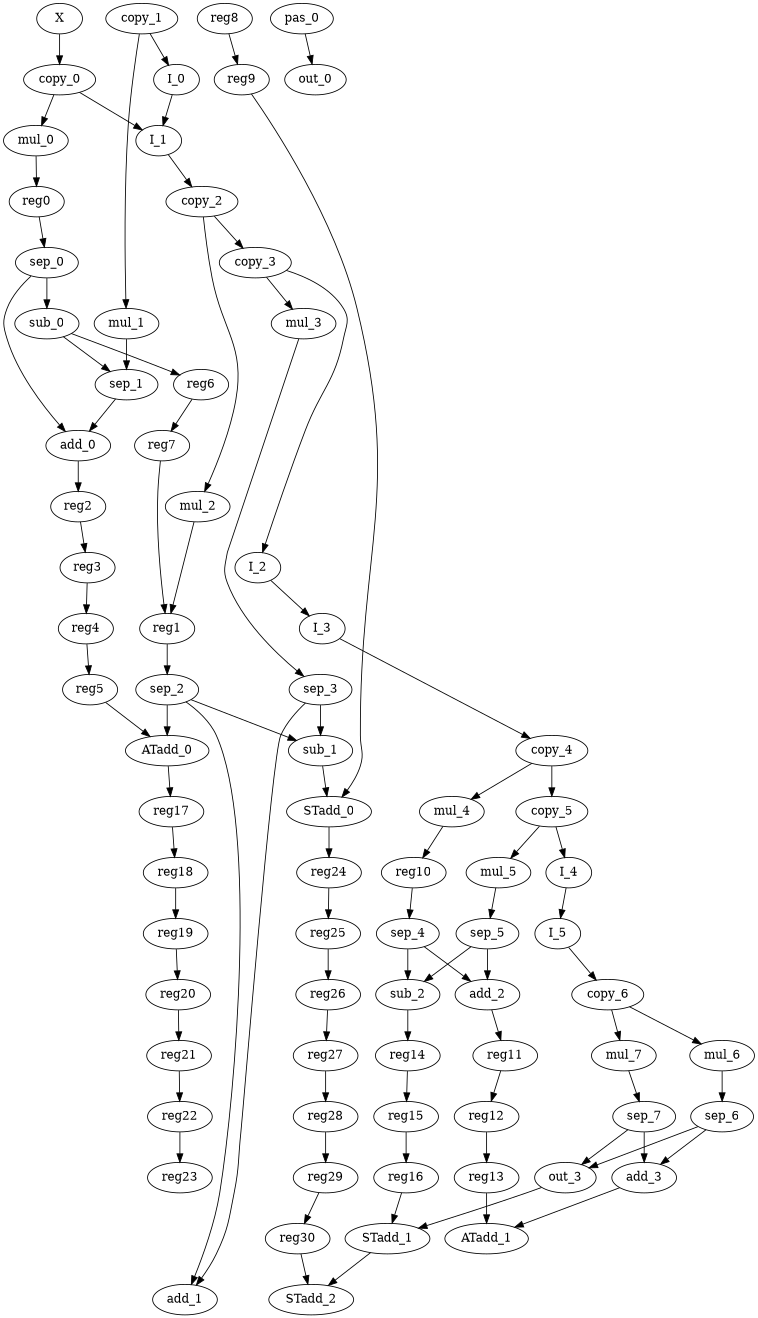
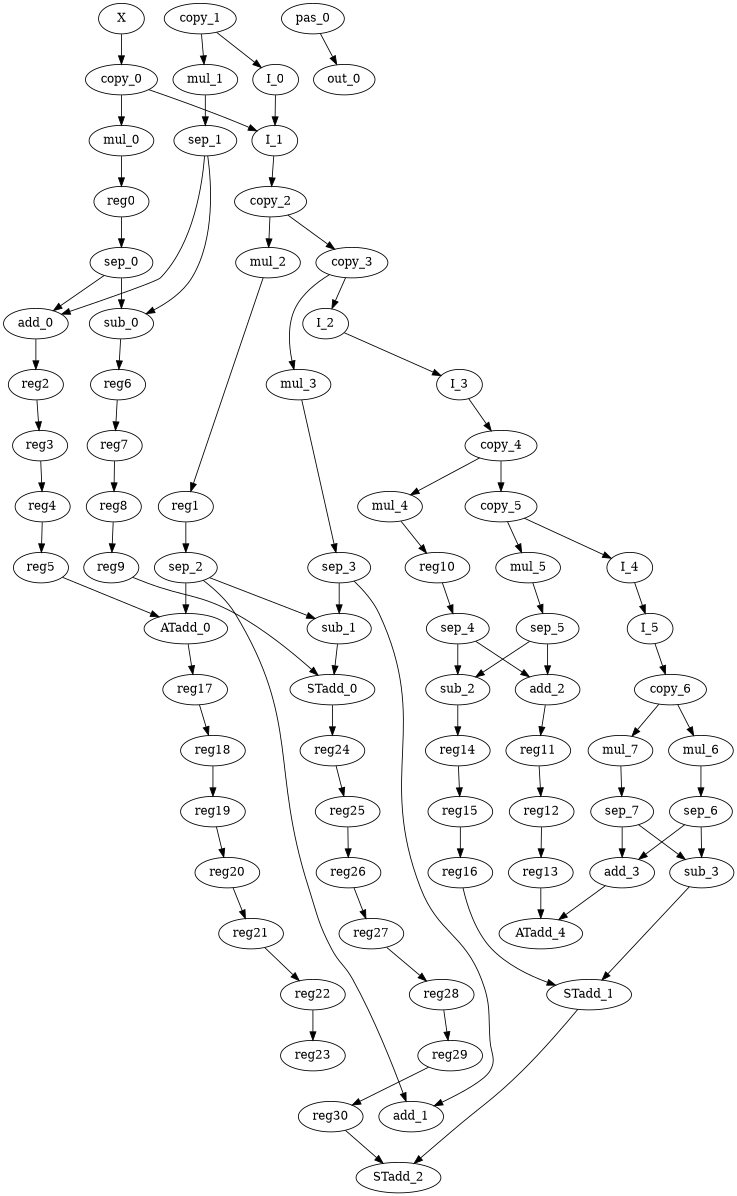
edge "sub_0" -> "sep_1": reversed
edge "reg7" -> "reg1": now "reg7" -> "reg8"
node "out_3": label "out_3" -> "sub_3"
node "ATadd_1": label "ATadd_1" -> "ATadd_4"
